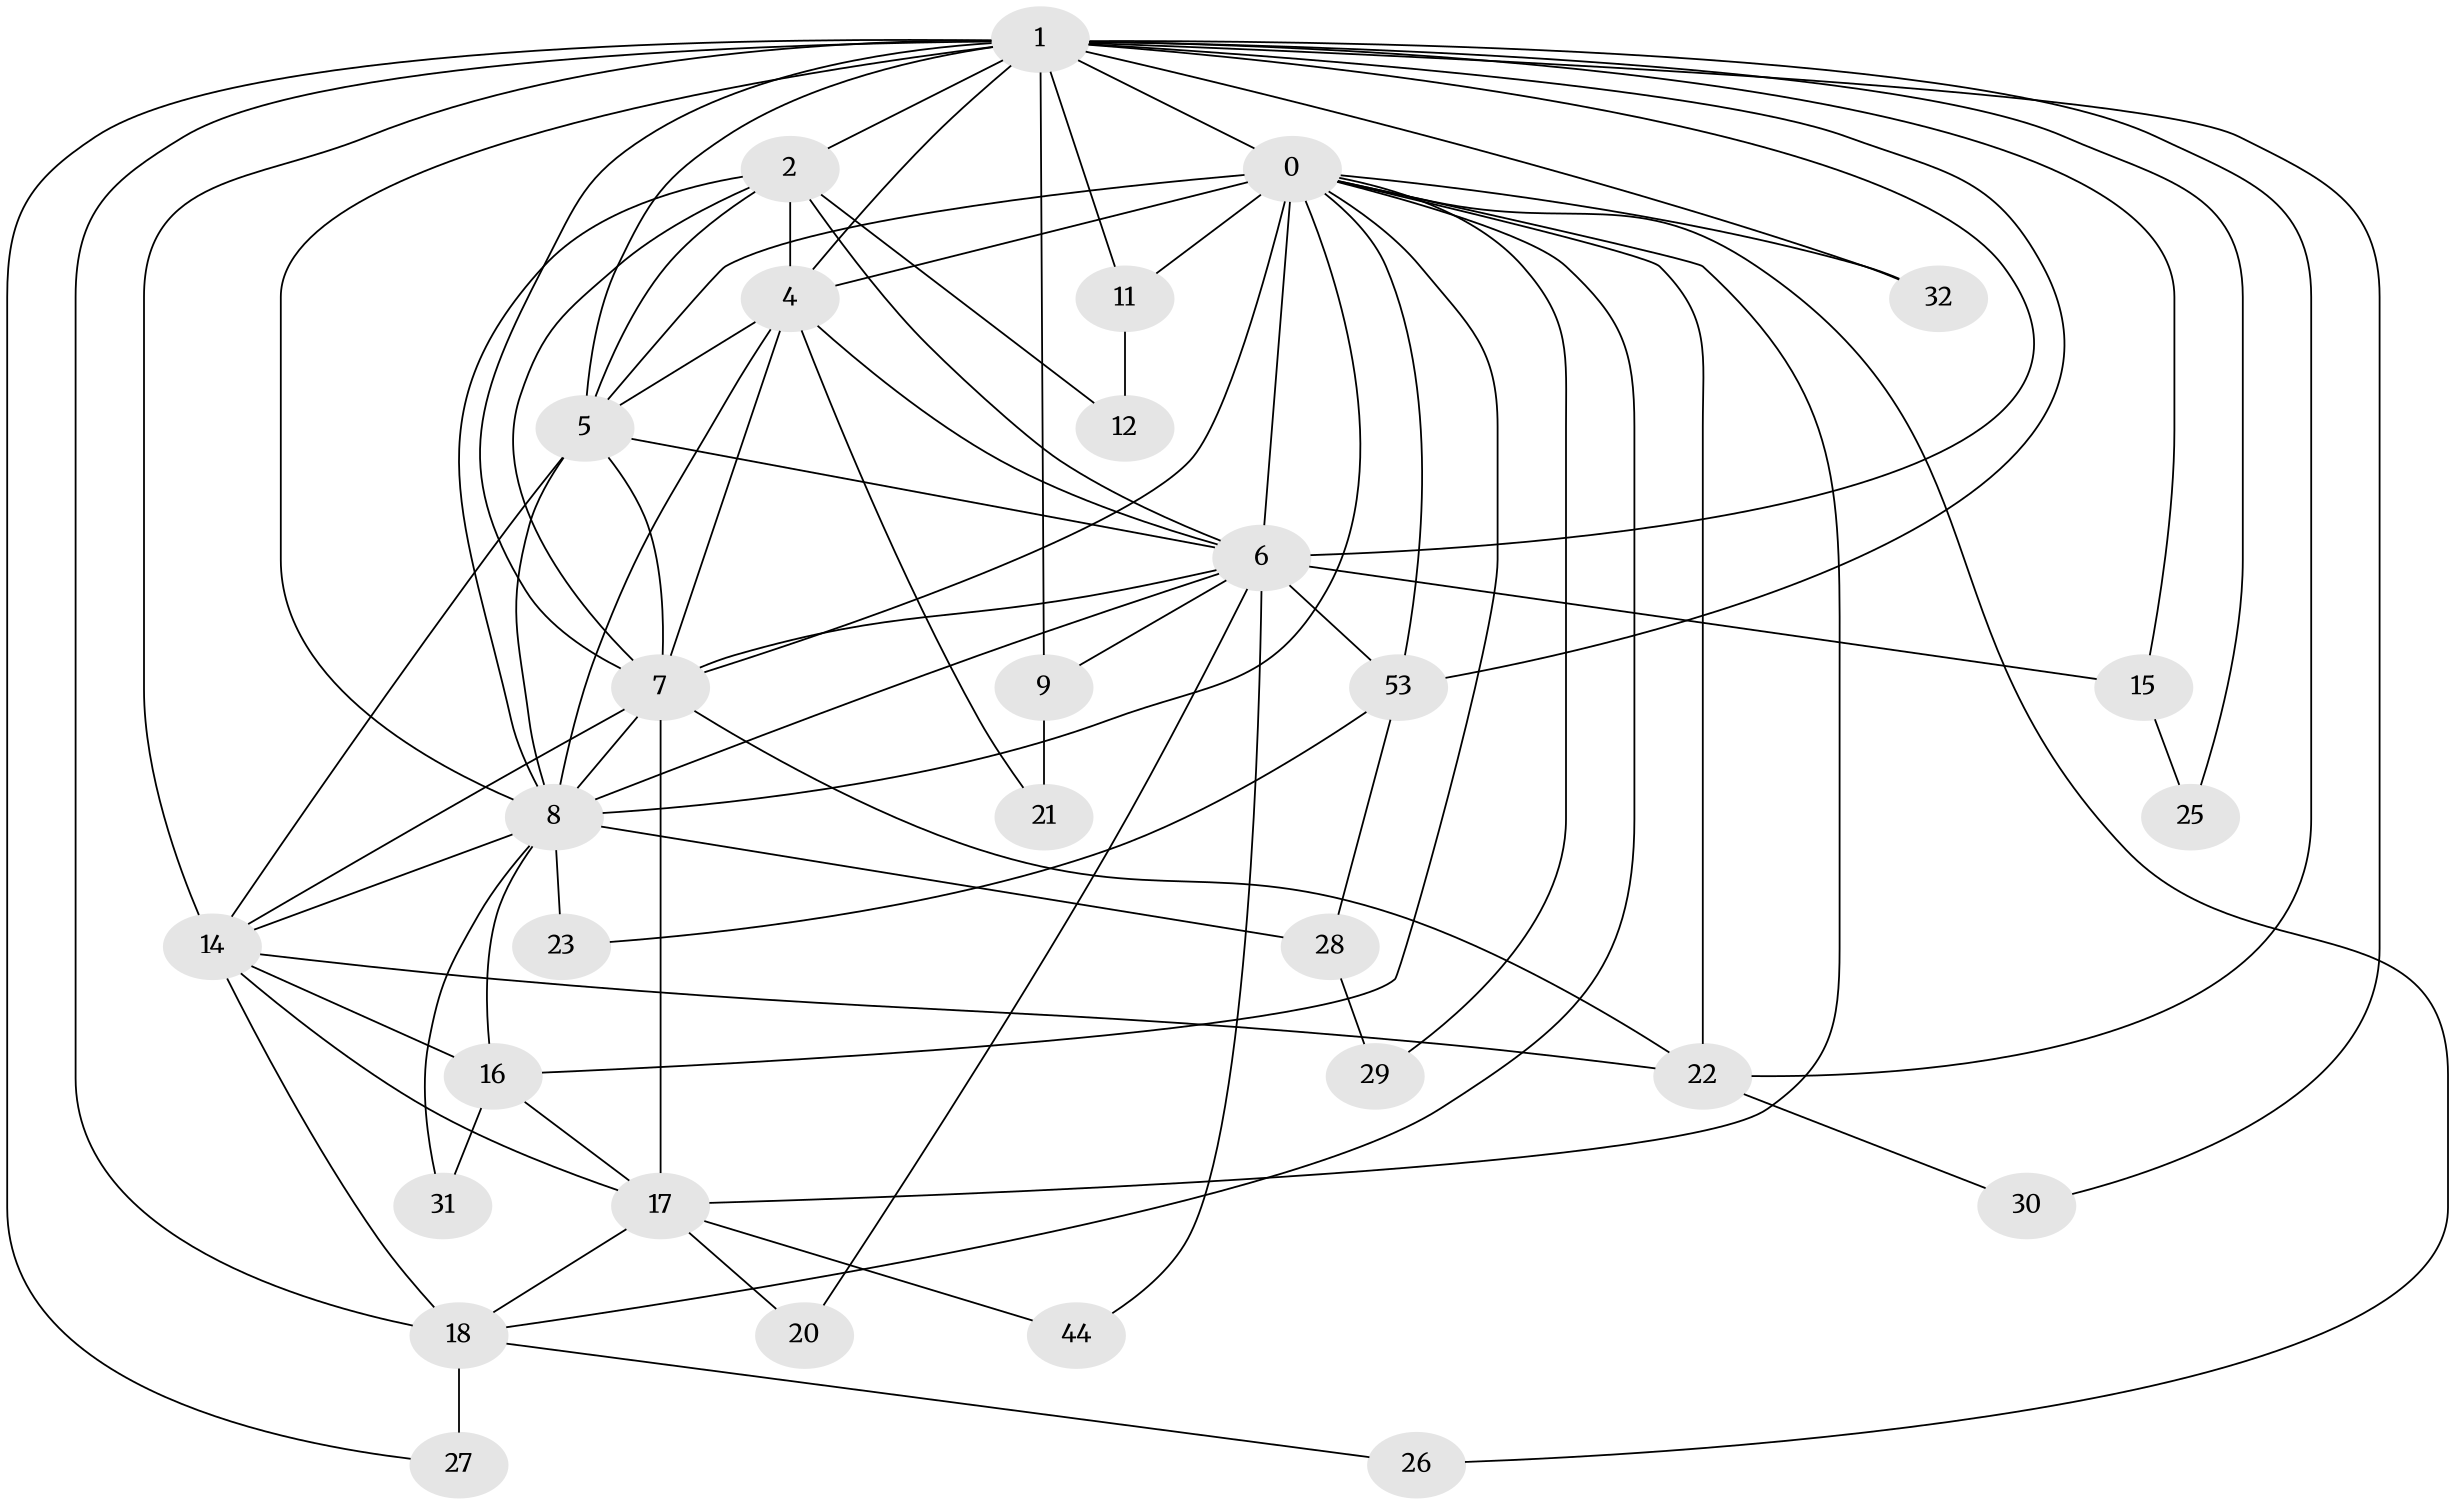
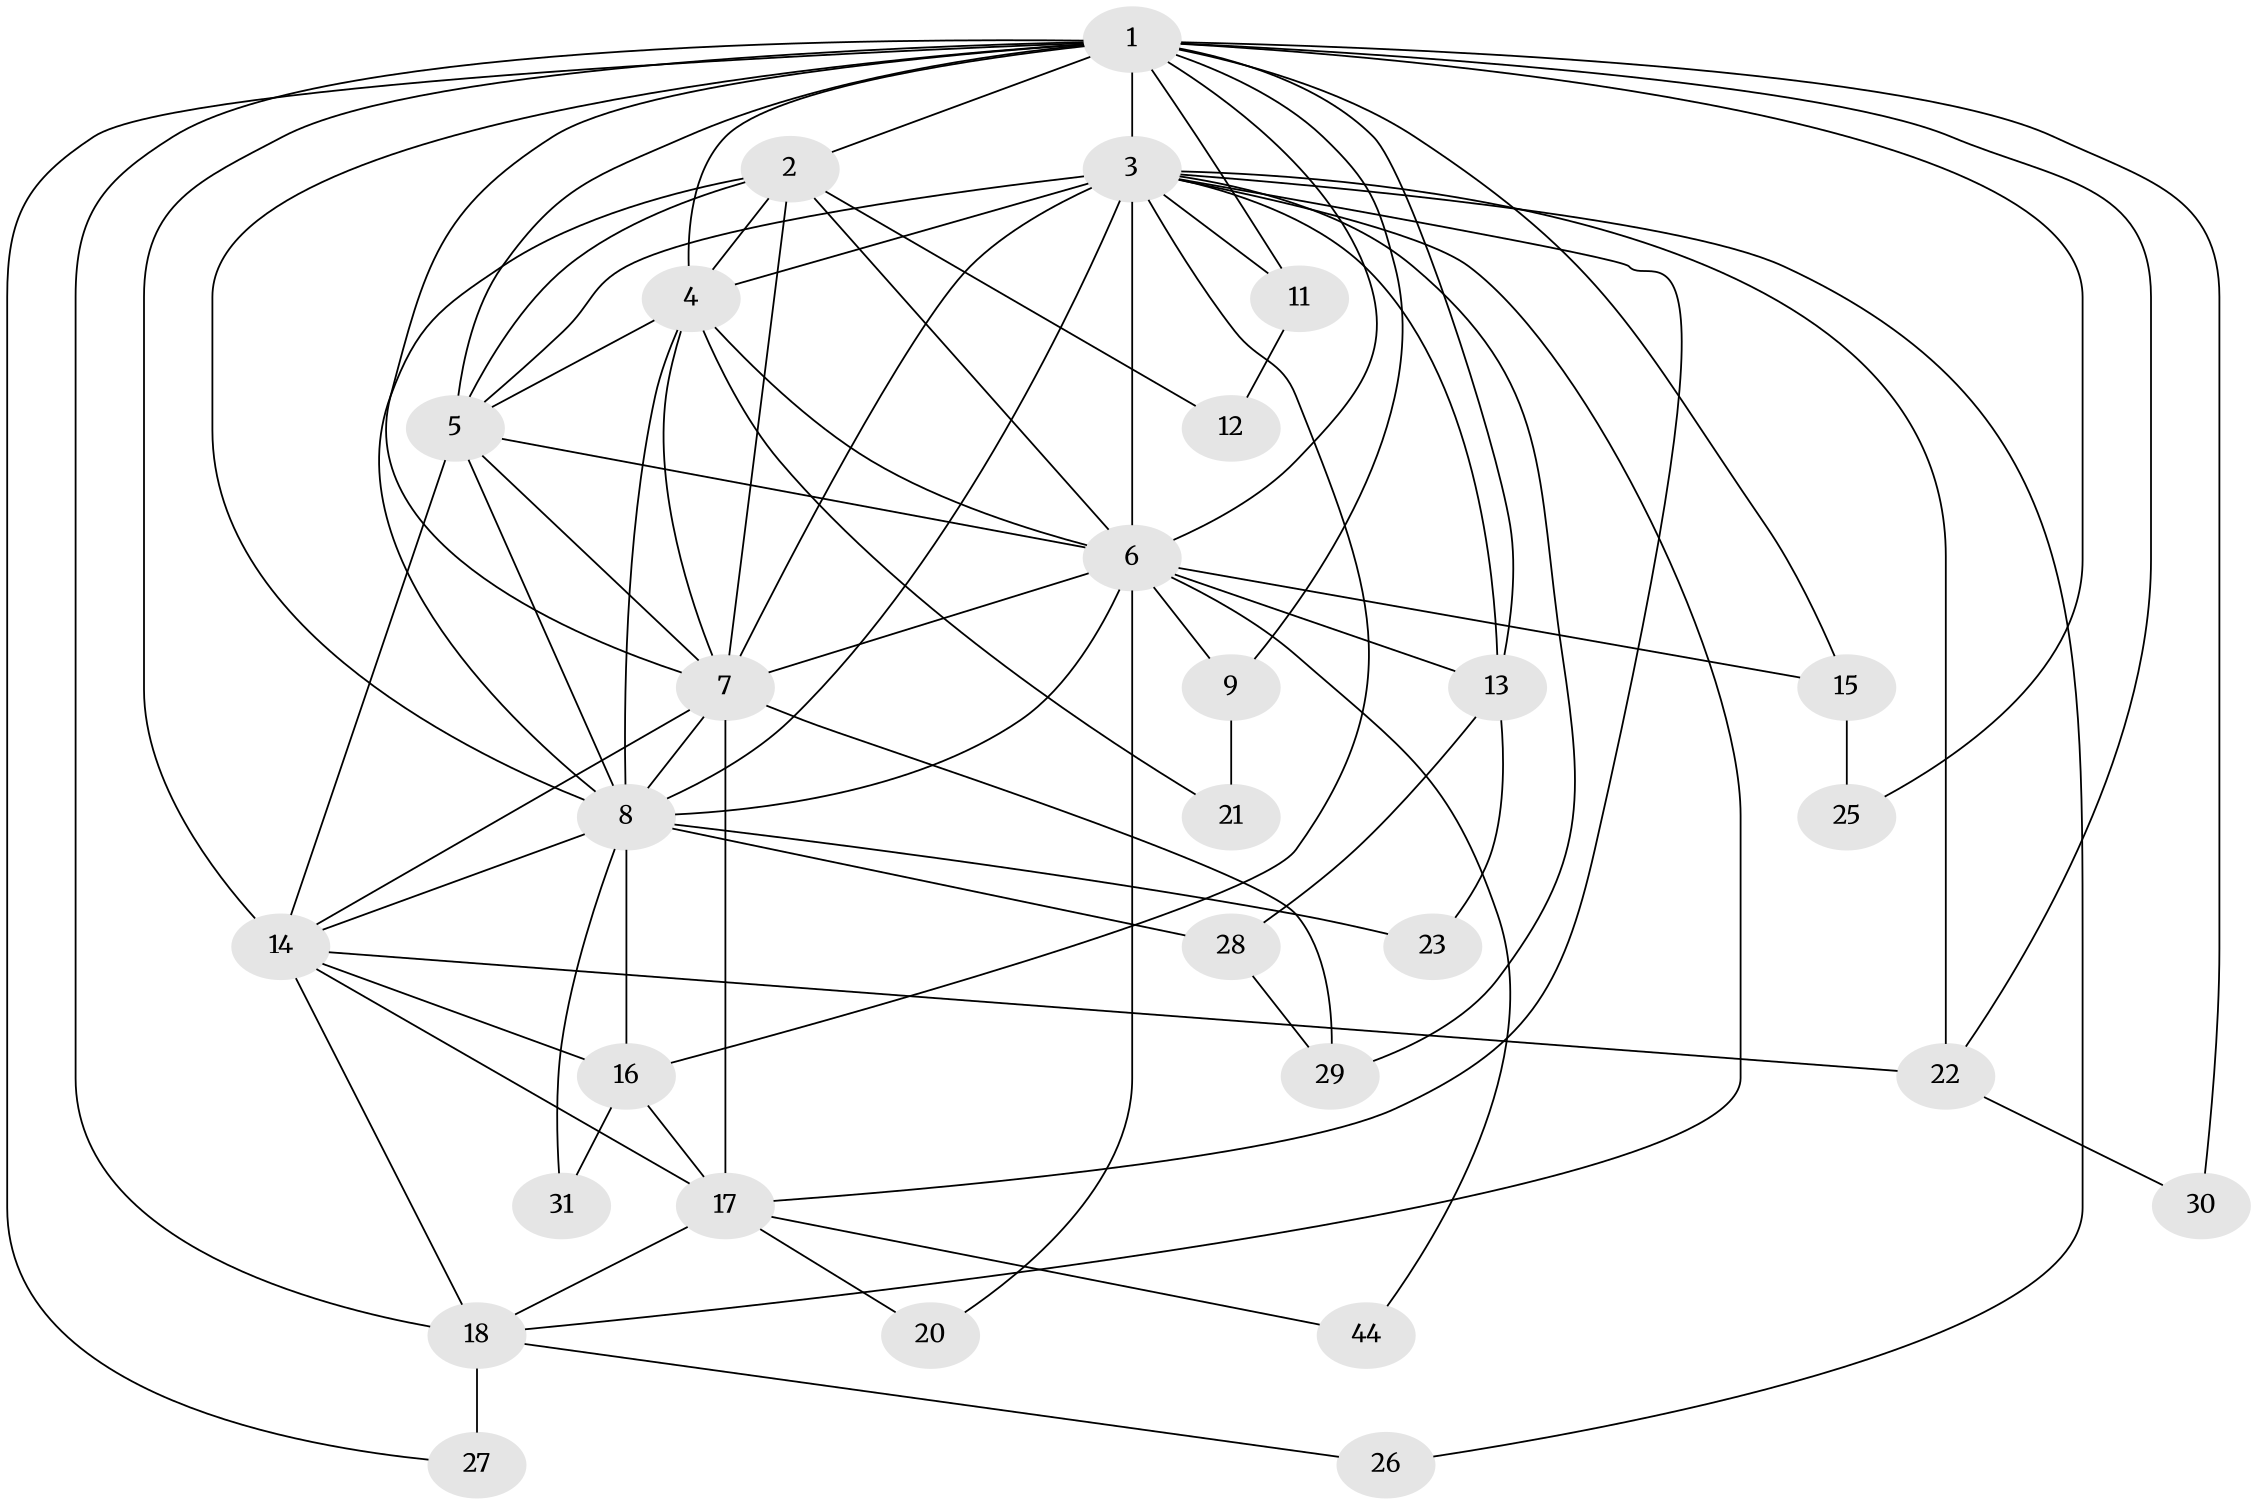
node "0": label "0" -> "3"
node "32": removed
node "53": label "53" -> "13"
edge "7" -- "22": now "7" -- "29"
